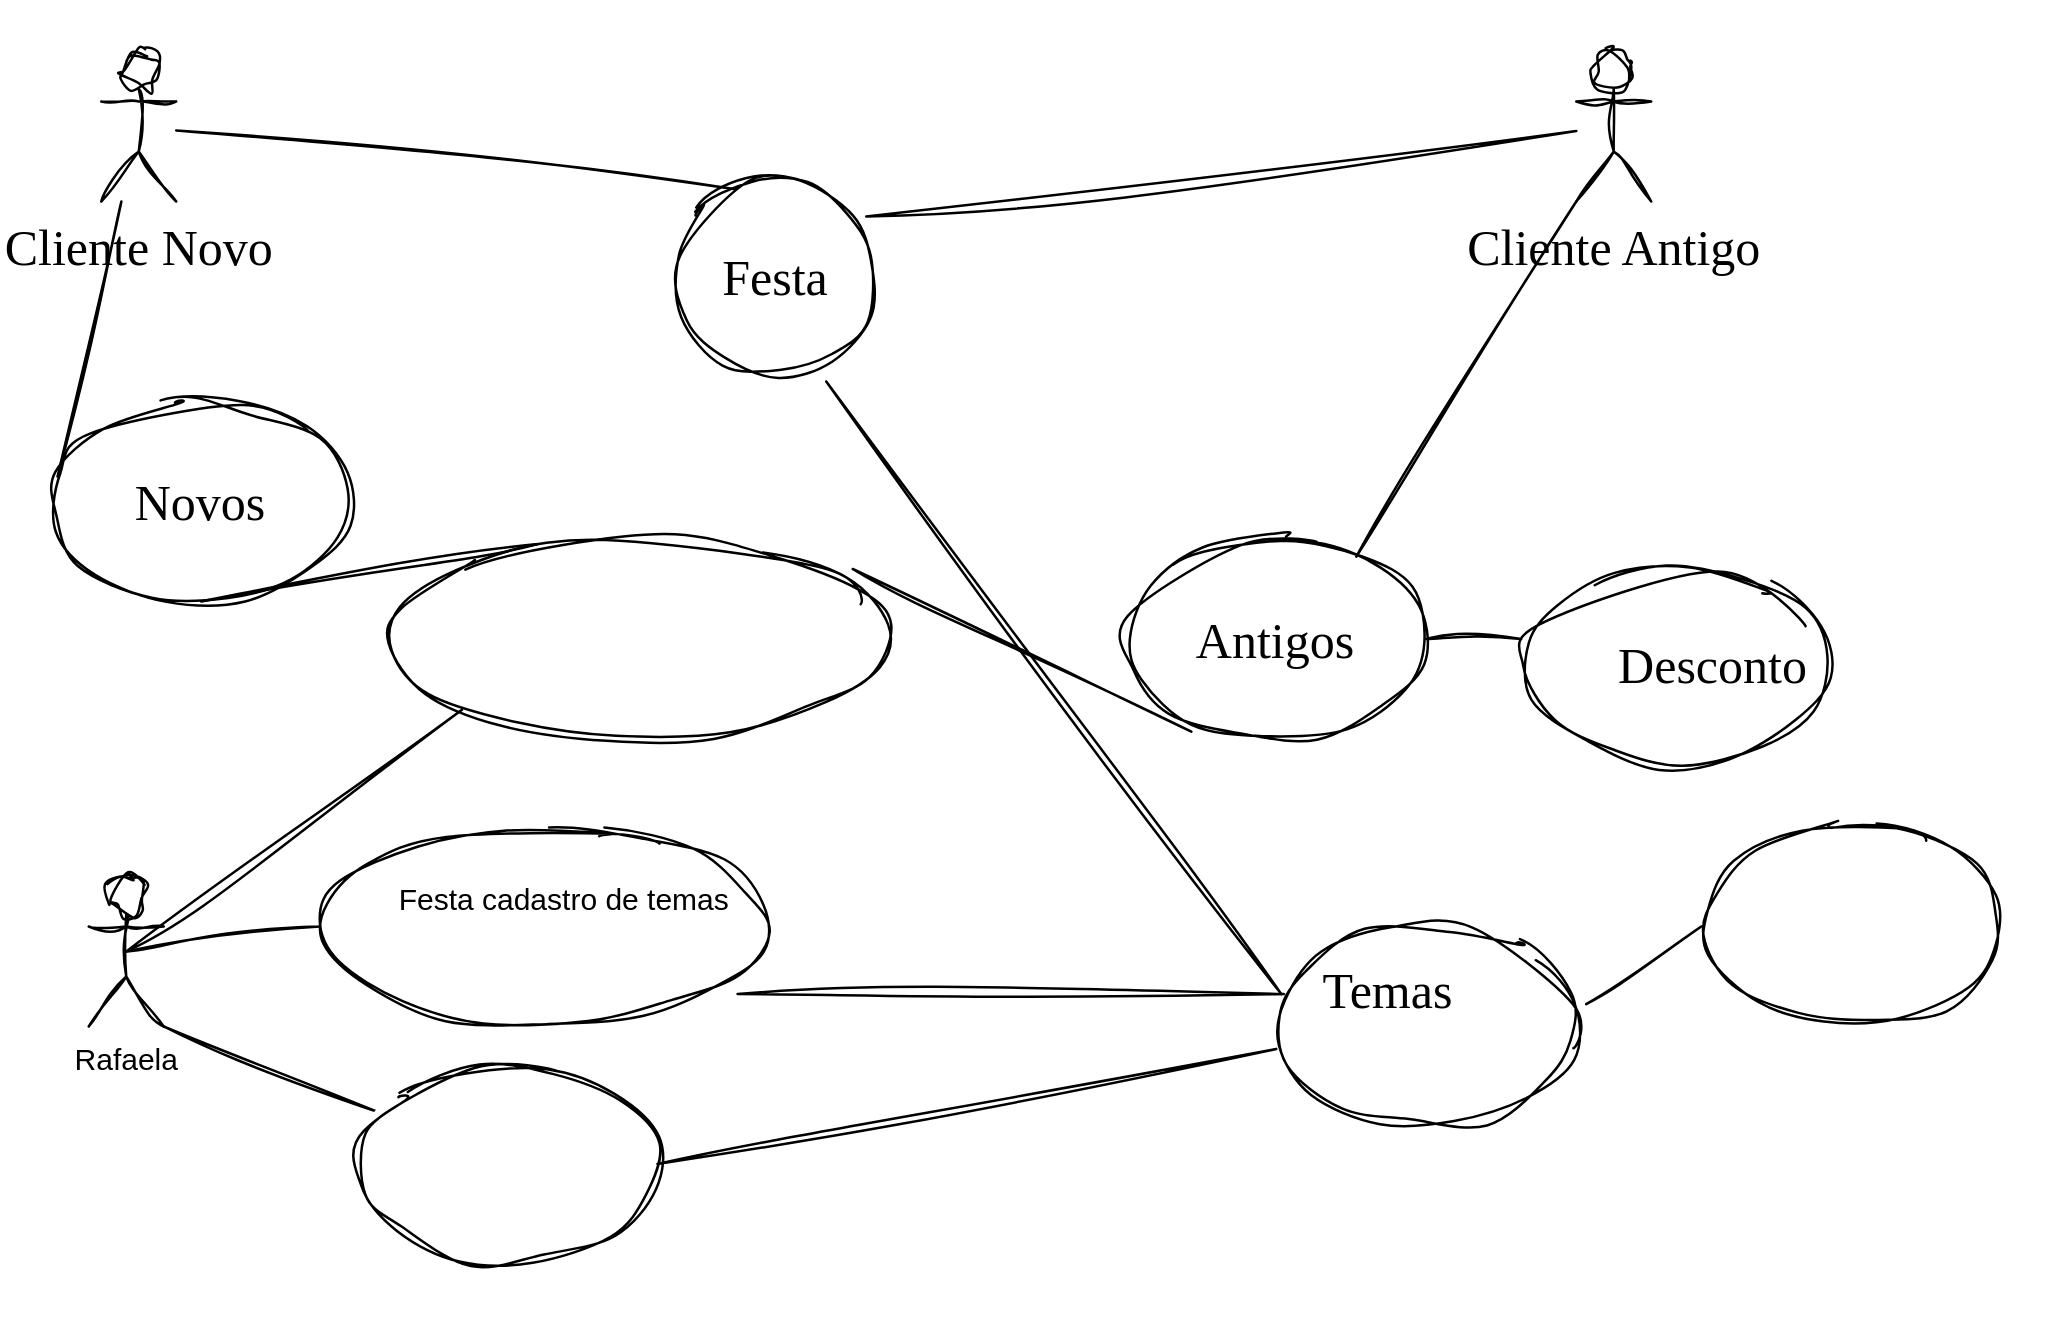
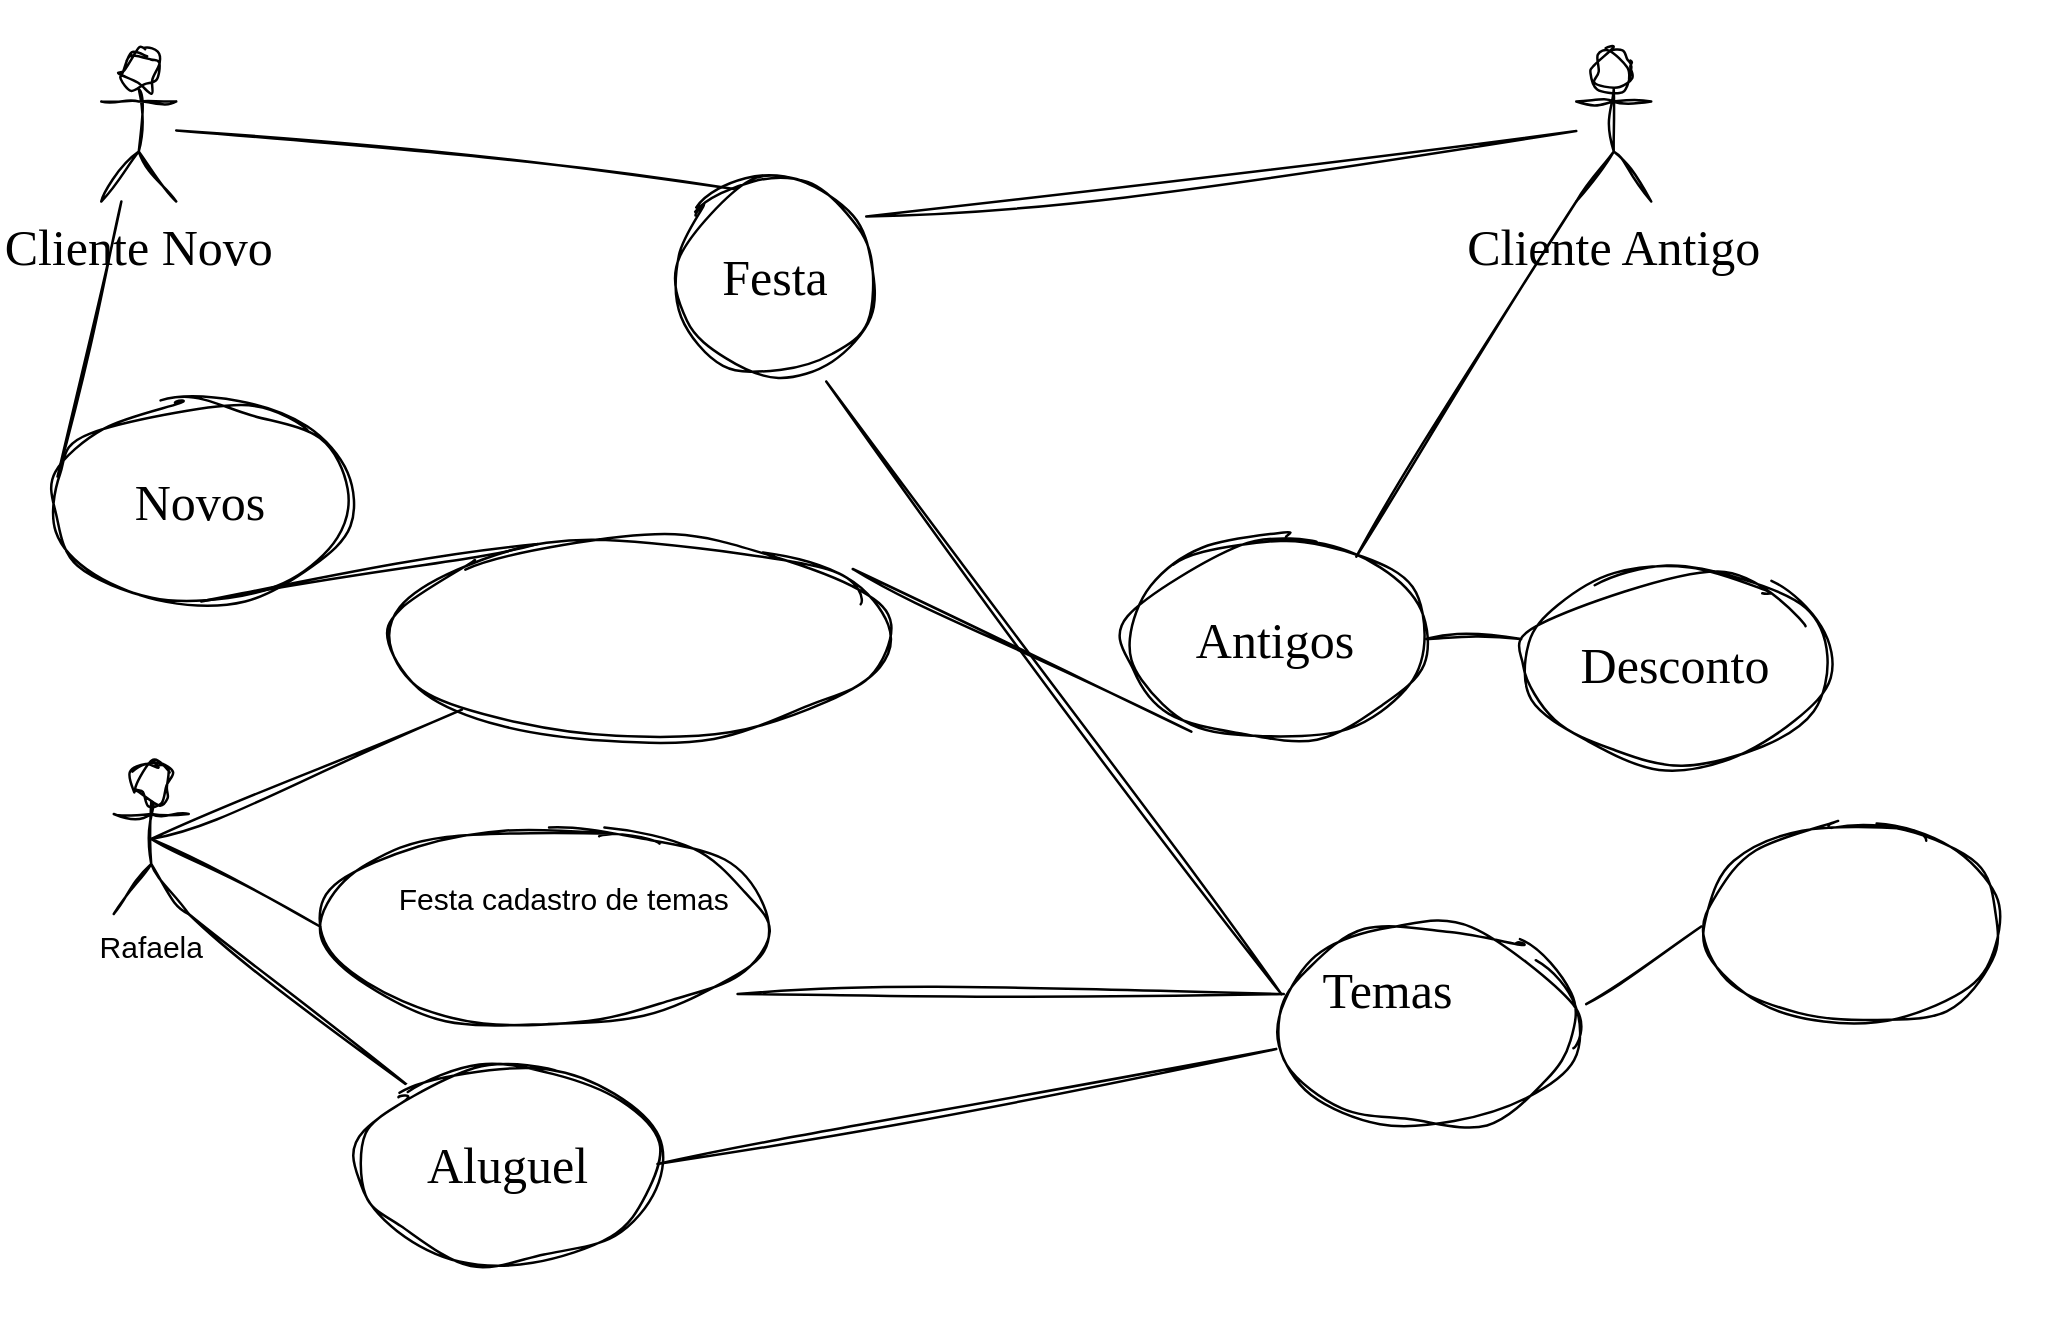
node "Desconto": moved (1714, 664) -> (1676, 664)
node "Rafaela": moved (126, 951) -> (151, 839)
node "Aluguel": added
